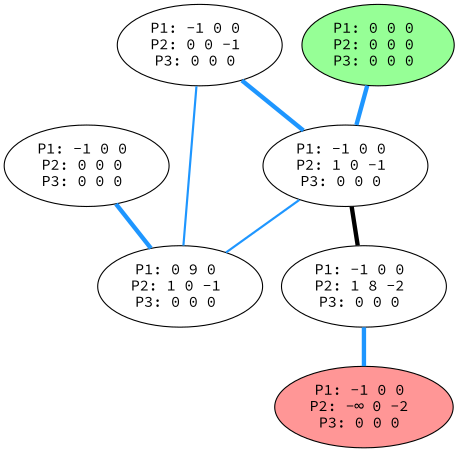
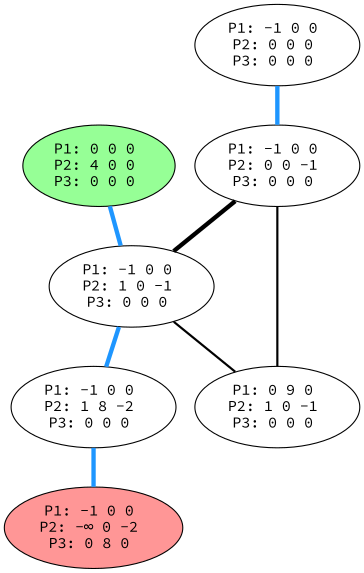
node "P1: 0 0 0 P2: 0 0 0 P3: 0 0 0": label "P1: 0 0 0 P2: 0 0 0 P3: 0 0 0" -> "P1: 0 0 0 P2: 4 0 0 P3: 0 0 0"
edge "P1: -1 0 0 P2: 0 0 -1 P3: 0 0 0" -- "P1: -1 0 0 P2: 1 0 -1 P3: 0 0 0": color #1e96ff -> black
edge "P1: -1 0 0 P2: 0 0 -1 P3: 0 0 0" -- "P1: 0 9 0 P2: 1 0 -1 P3: 0 0 0": color #1e96ff -> black
edge "P1: -1 0 0 P2: 0 0 0 P3: 0 0 0" -- "P1: 0 9 0 P2: 1 0 -1 P3: 0 0 0": now "P1: -1 0 0 P2: 0 0 0 P3: 0 0 0" -- "P1: -1 0 0 P2: 0 0 -1 P3: 0 0 0"
edge "P1: -1 0 0 P2: 1 0 -1 P3: 0 0 0" -- "P1: 0 9 0 P2: 1 0 -1 P3: 0 0 0": color #1e96ff -> black
edge "P1: -1 0 0 P2: 1 0 -1 P3: 0 0 0" -- "P1: -1 0 0 P2: 1 8 -2 P3: 0 0 0": color black -> #1e96ff
node "P1: -1 0 0 P2: -∞ 0 -2 P3: 0 0 0": label "P1: -1 0 0 P2: -∞ 0 -2 P3: 0 0 0" -> "P1: -1 0 0 P2: -∞ 0 -2 P3: 0 8 0"
